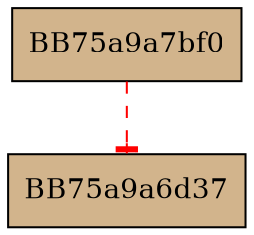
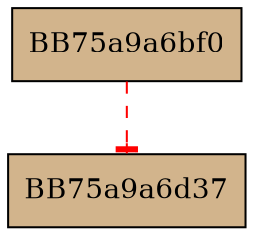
node "BB75a9a7bf0": label "BB75a9a7bf0" -> "BB75a9a6bf0"
